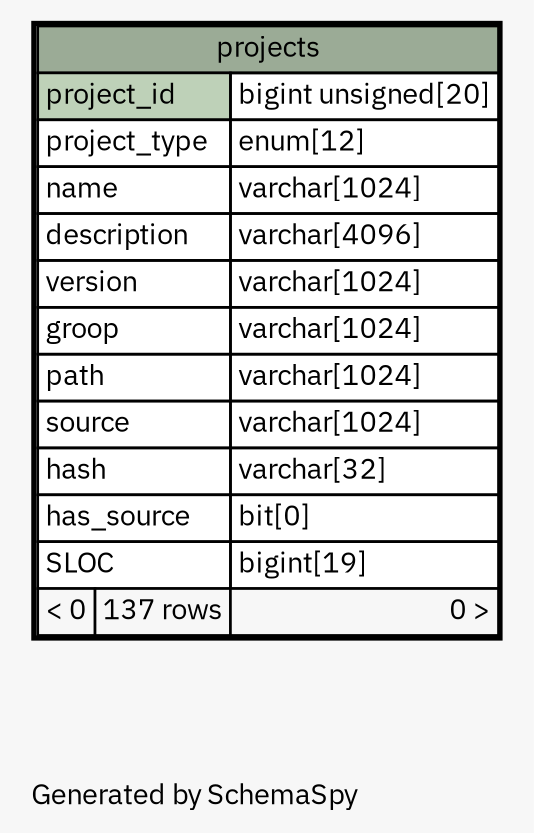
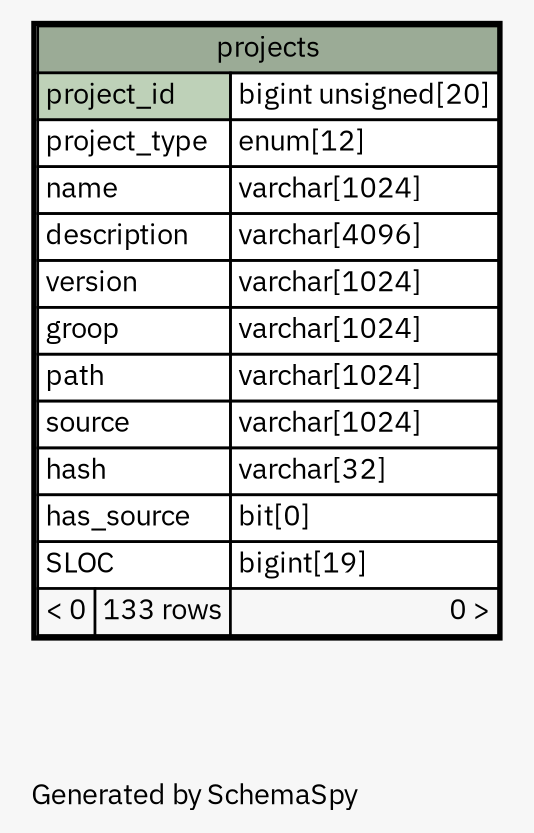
node "projects": text "137 rows" -> "133 rows"
